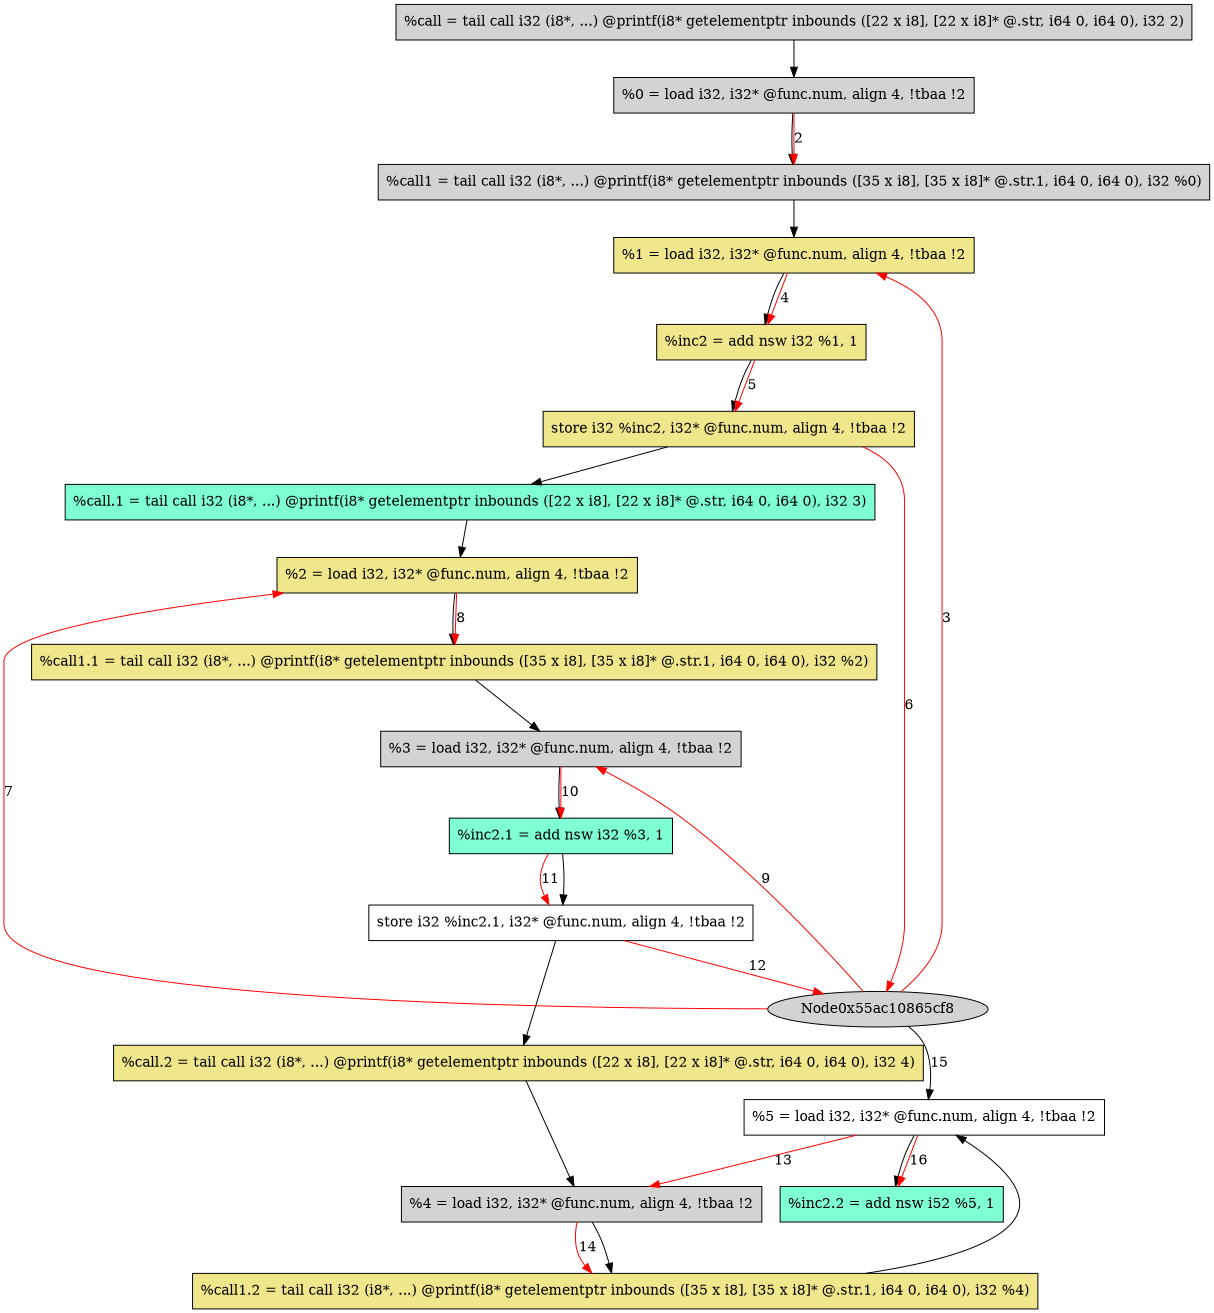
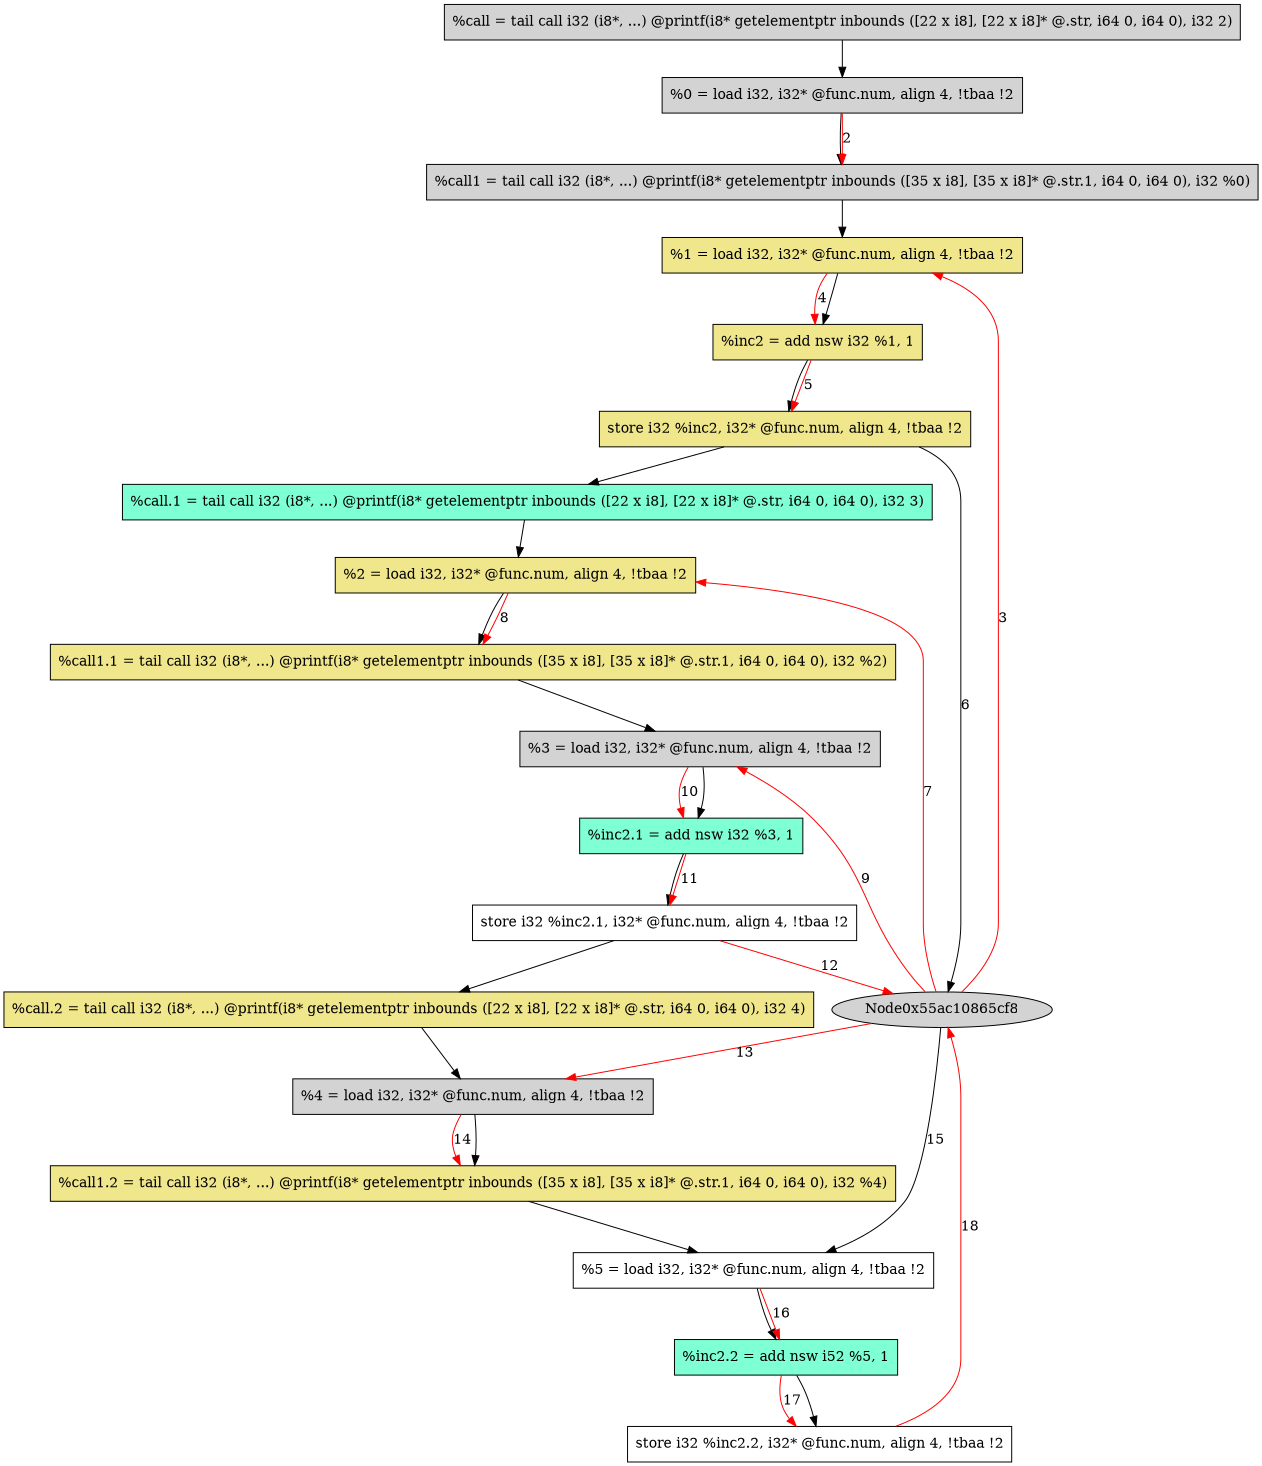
edge "store i32 %inc2, i32* @func.num, align 4, !tbaa !2" -> "Node0x55ac10865cf8": color red -> black
edge "%5 = load i32, i32* @func.num, align 4, !tbaa !2" -> "%4 = load i32, i32* @func.num, align 4, !tbaa !2": now "Node0x55ac10865cf8" -> "%4 = load i32, i32* @func.num, align 4, !tbaa !2"
node "store i32 %inc2.2, i32* @func.num, align 4, !tbaa !2": added
